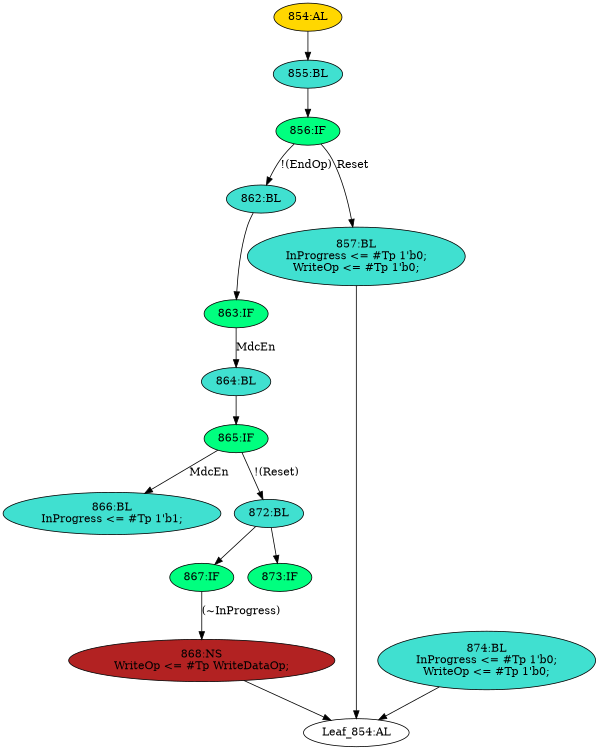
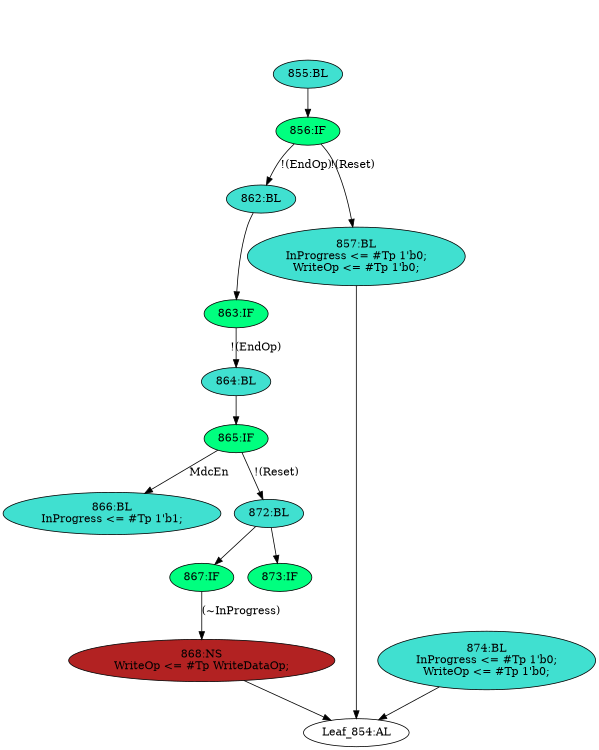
node "854:AL": removed
edge "856:IF" -> "857:BL InProgress <= #Tp 1'b0; WriteOp <= #Tp 1'b0;": label "Reset" -> "!(Reset)"
edge "863:IF" -> "864:BL": label "MdcEn" -> "!(EndOp)"
